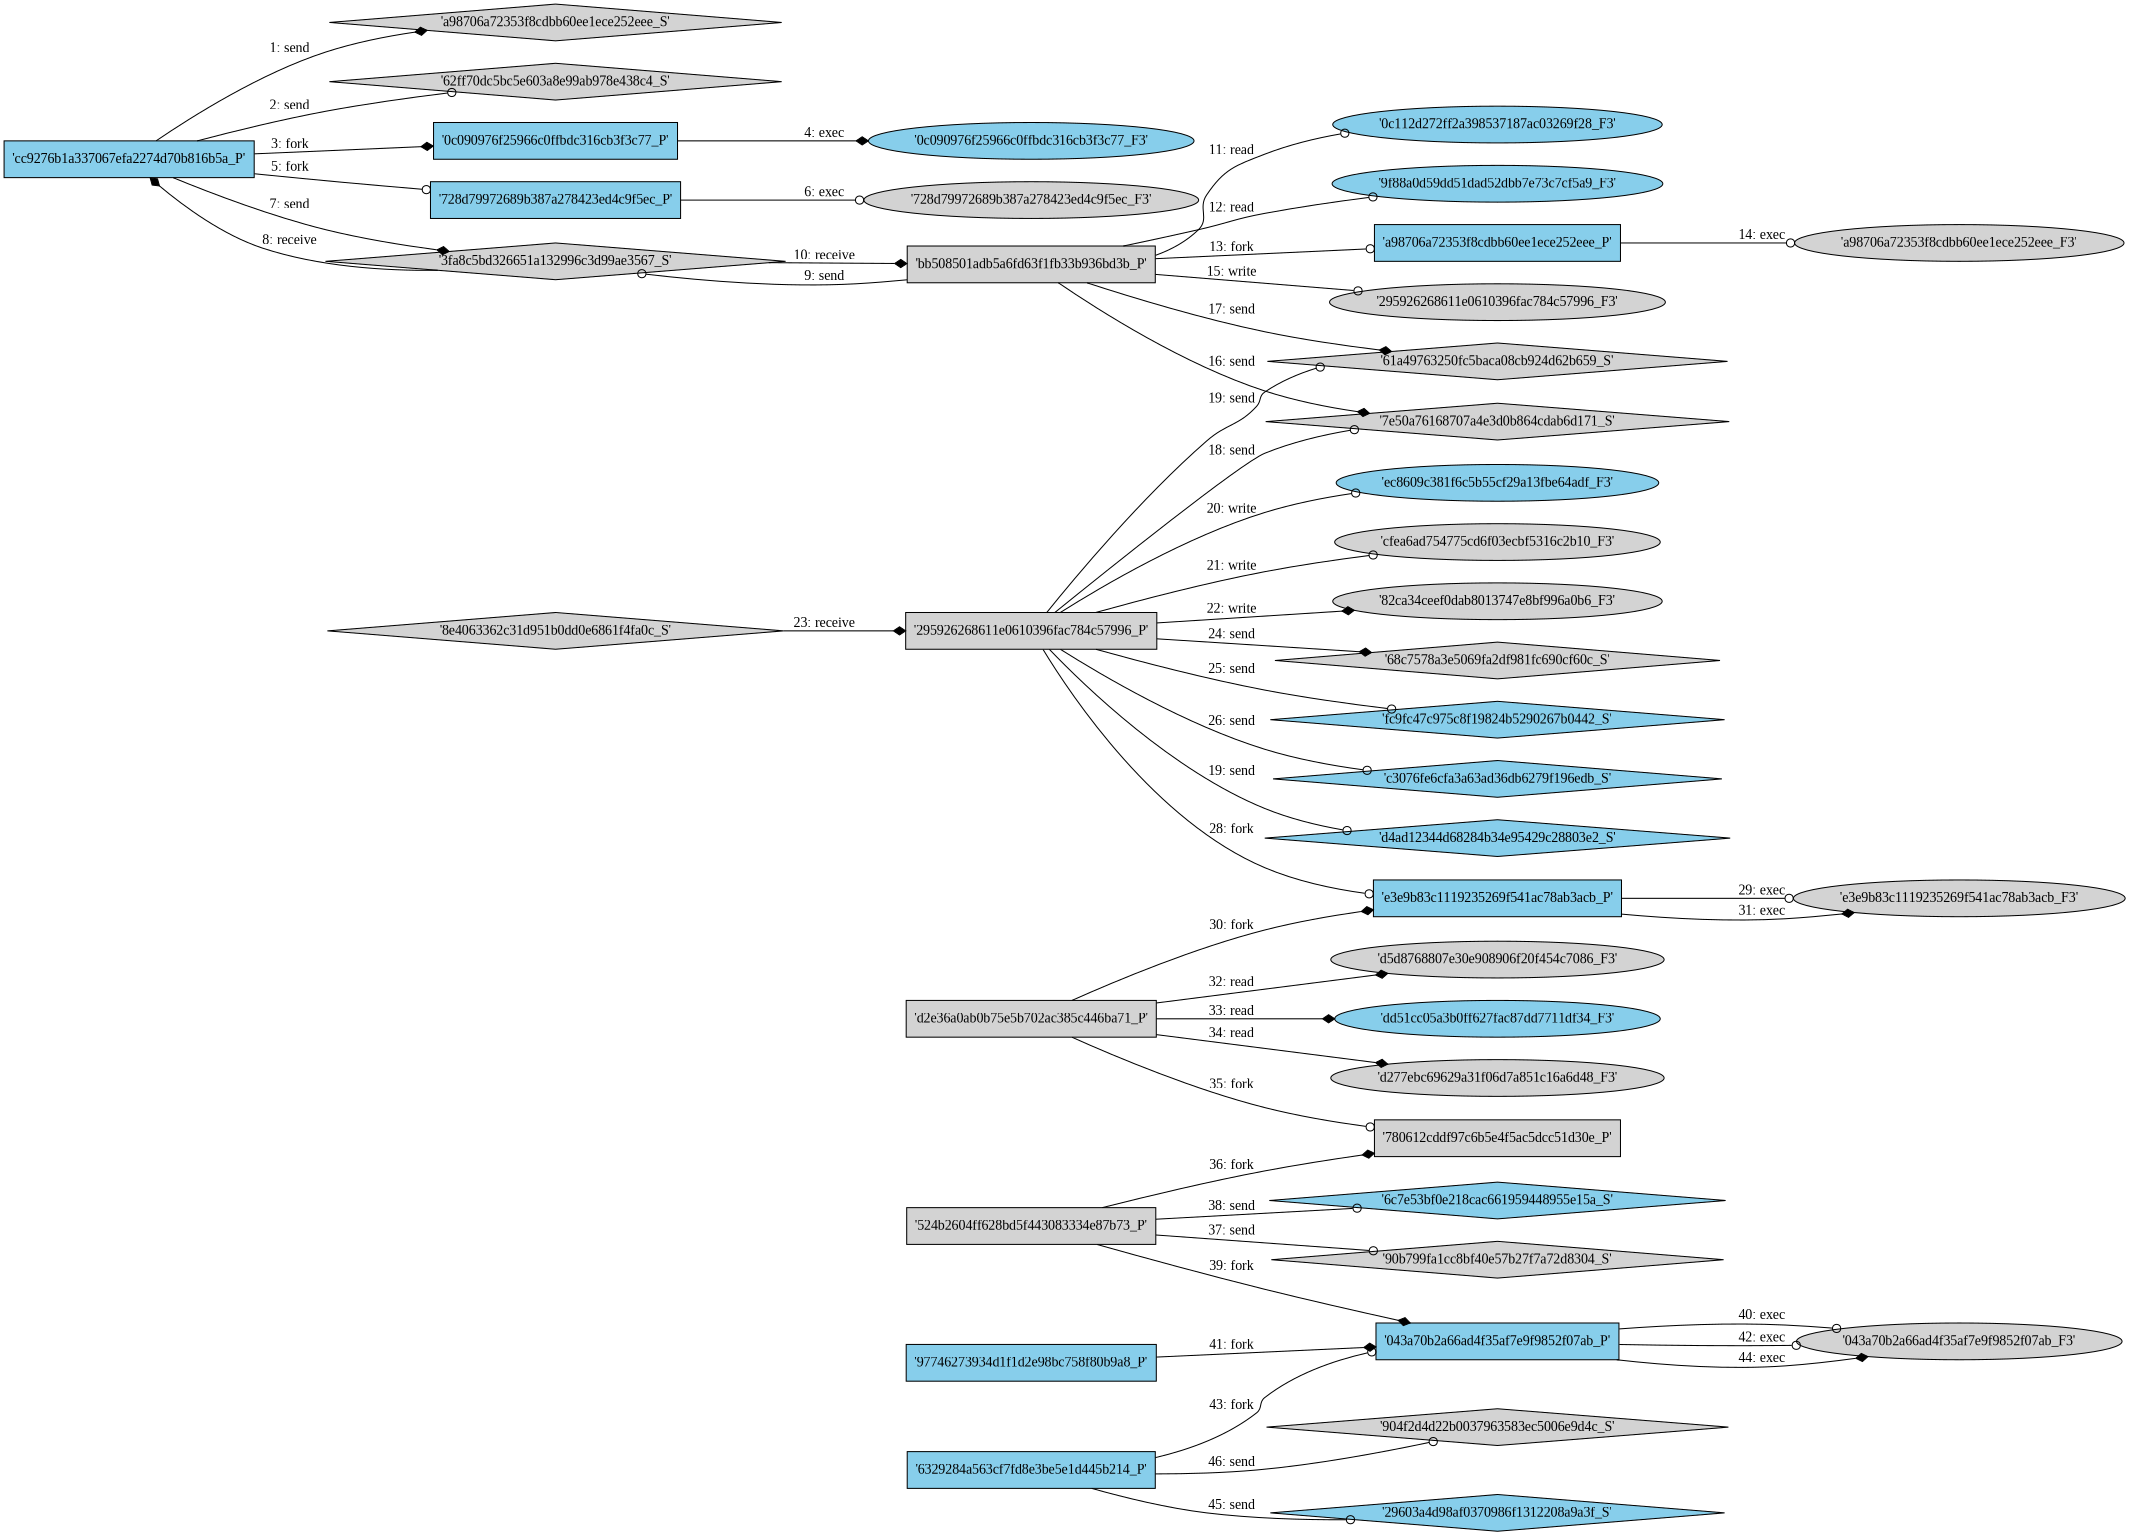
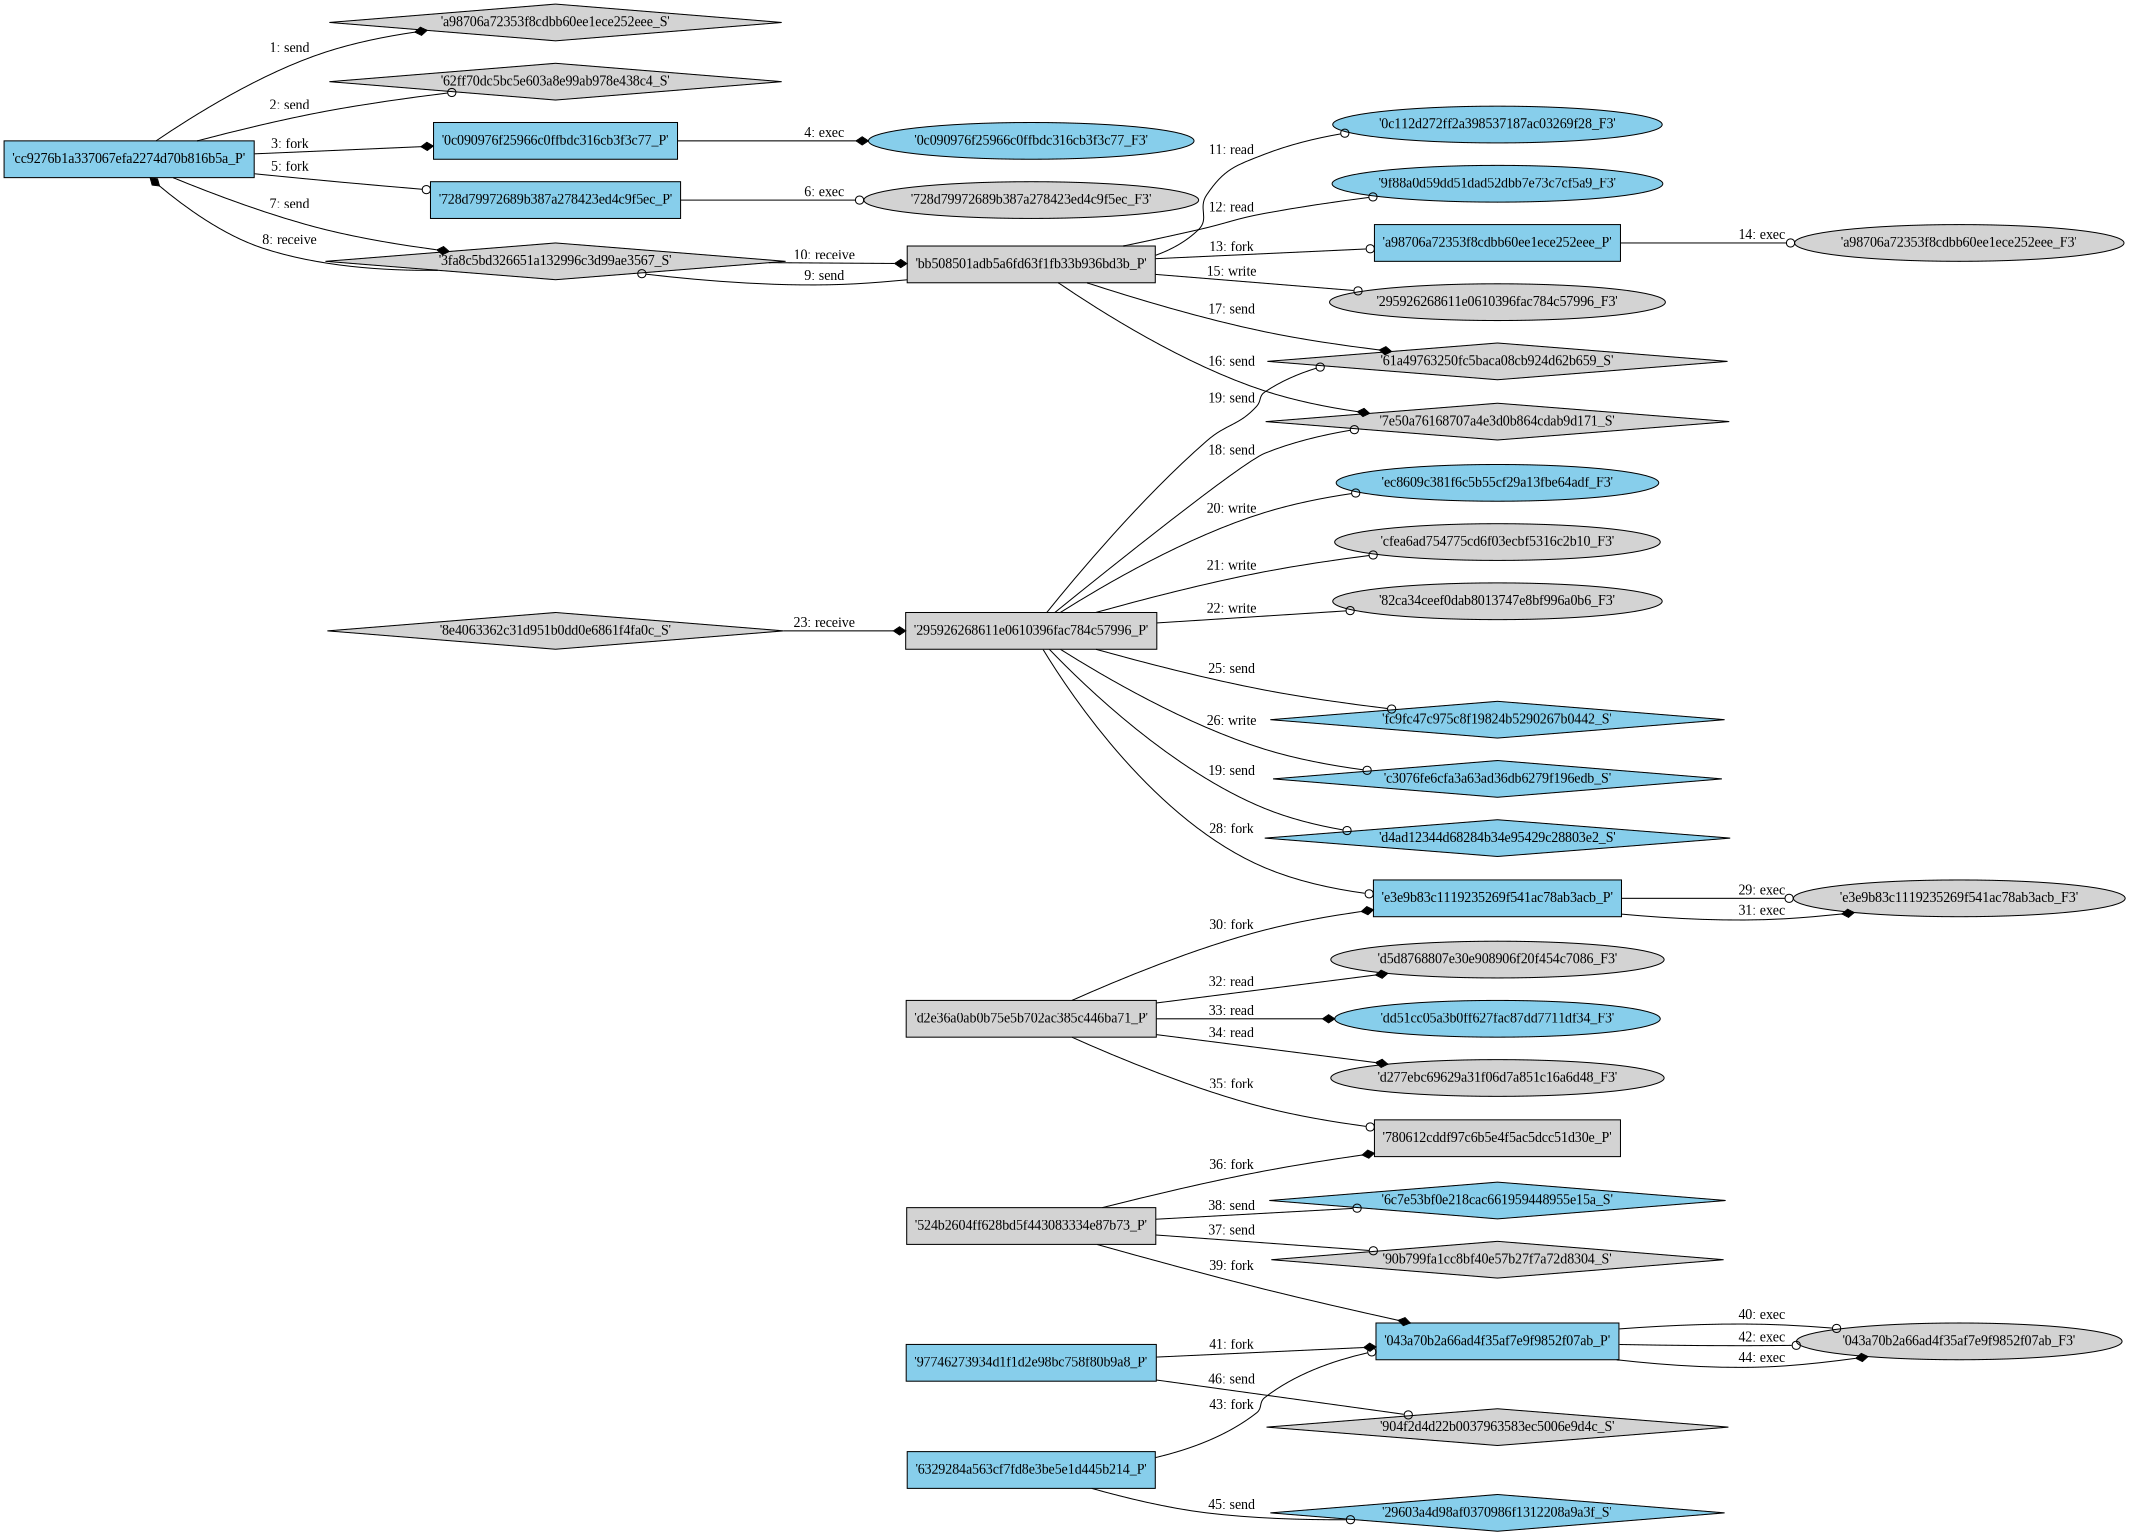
node "'7e50a76168707a4e3d0b864cdab6d171_S'": label "'7e50a76168707a4e3d0b864cdab6d171_S'" -> "'7e50a76168707a4e3d0b864cdab9d171_S'"
edge "'295926268611e0610396fac784c57996_P'" -> "'82ca34ceef0dab8013747e8bf996a0b6_F3'": arrowhead diamond -> odot
node "'68c7578a3e5069fa2df981fc690cf60c_S'": removed
edge "'295926268611e0610396fac784c57996_P'" -> "'c3076fe6cfa3a63ad36db6279f196edb_S'": label "26: send" -> "26: write"
edge "'6329284a563cf7fd8e3be5e1d445b214_P'" -> "'904f2d4d22b0037963583ec5006e9d4c_S'": now "'97746273934d1f1d2e98bc758f80b9a8_P'" -> "'904f2d4d22b0037963583ec5006e9d4c_S'"
